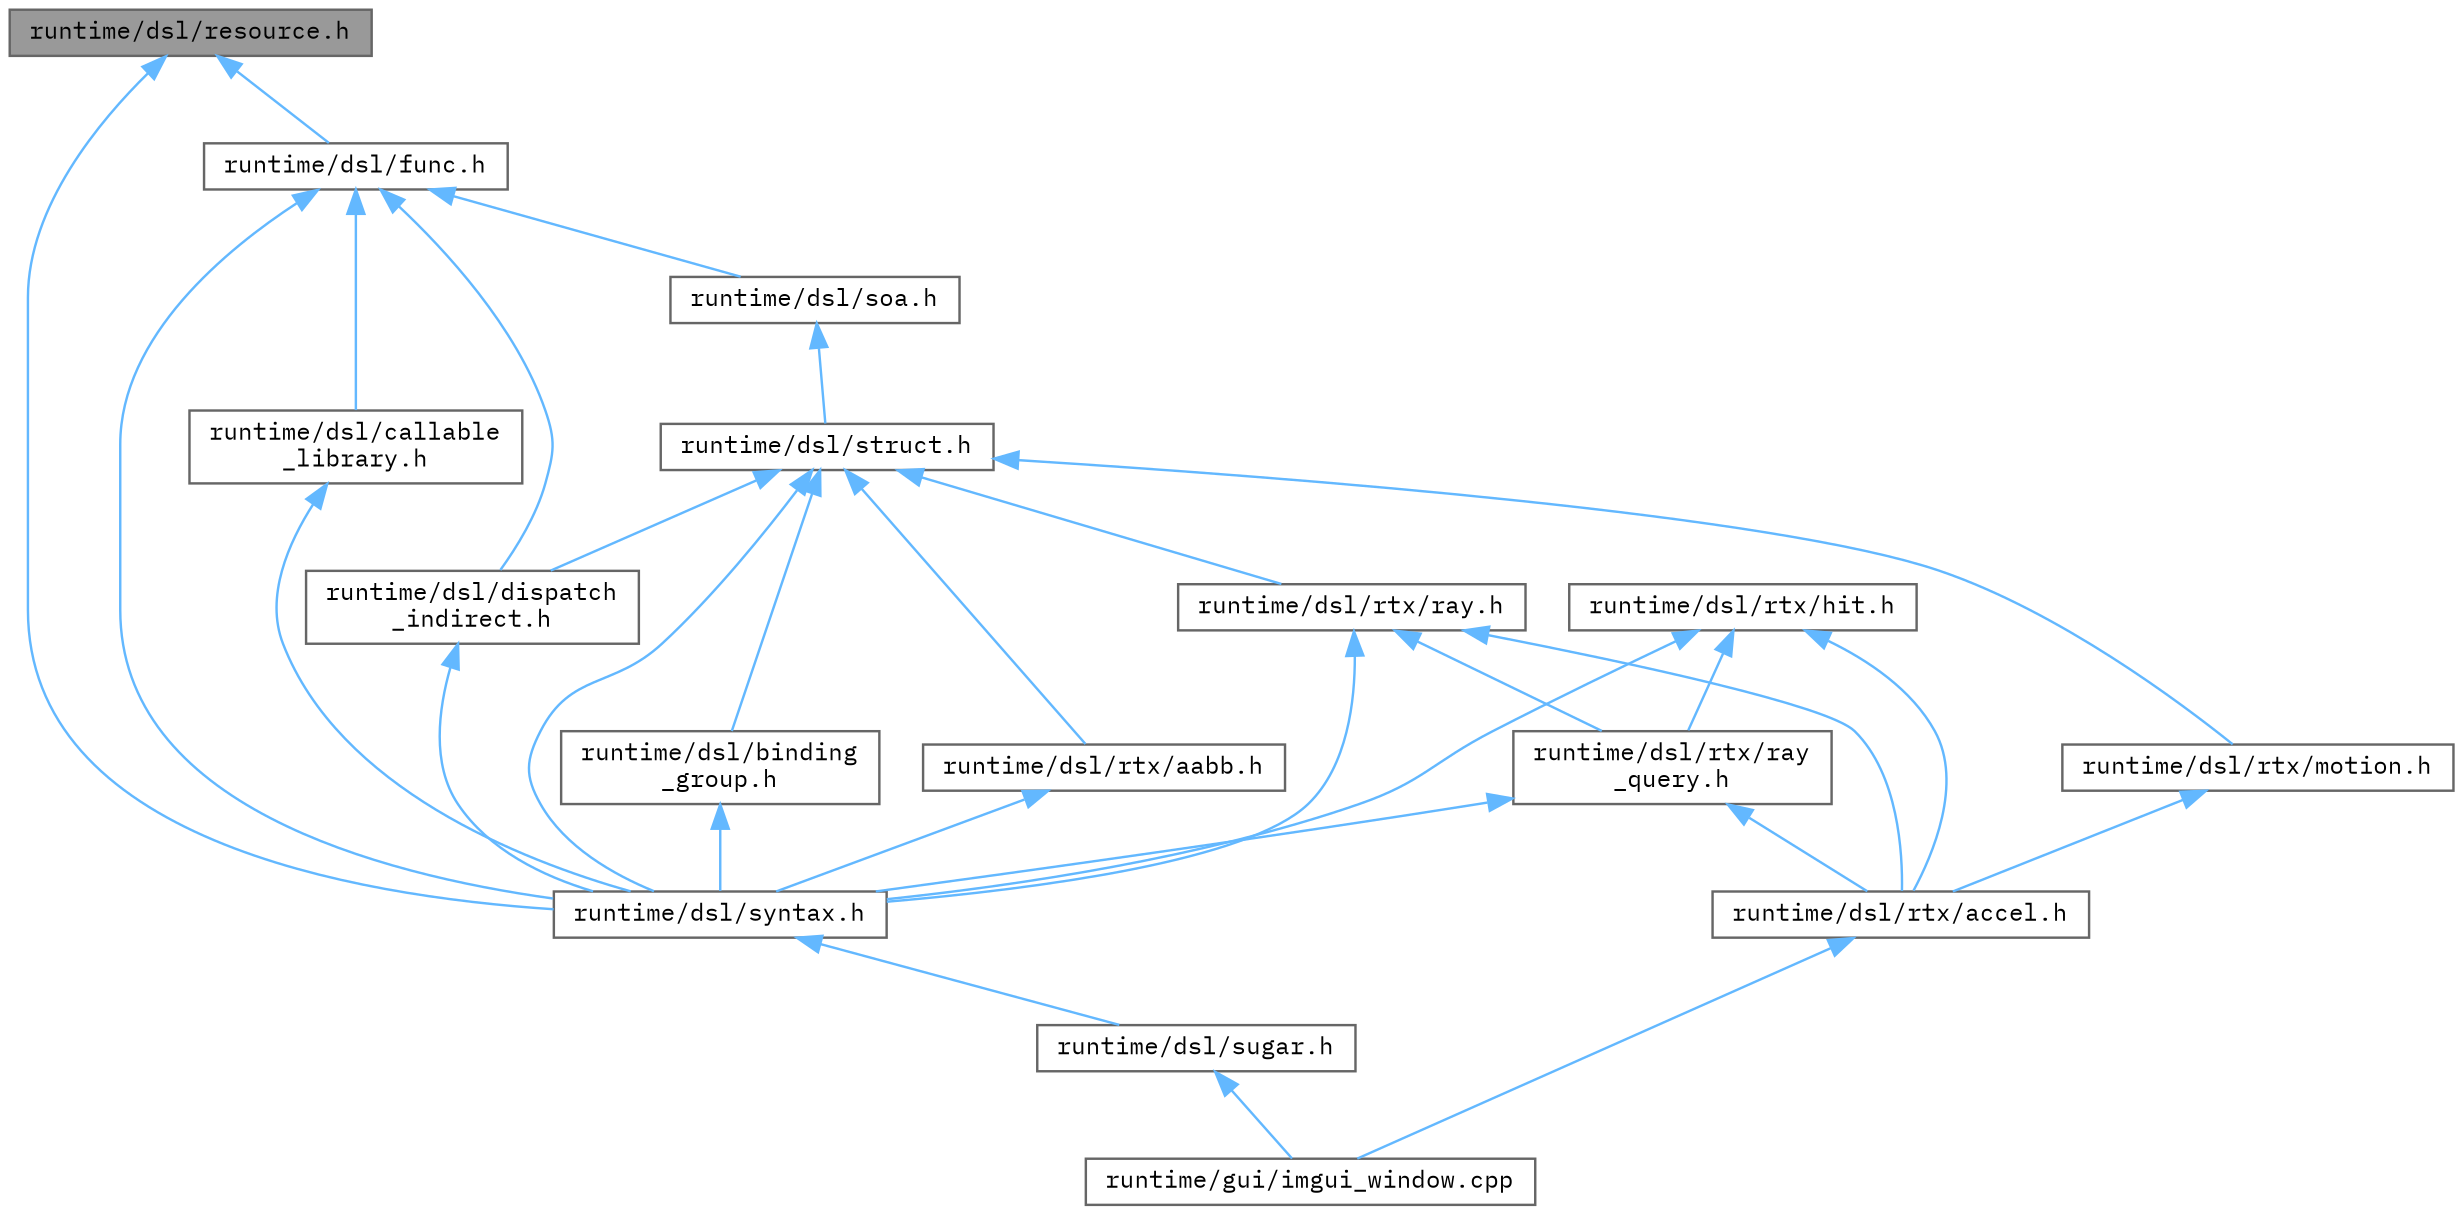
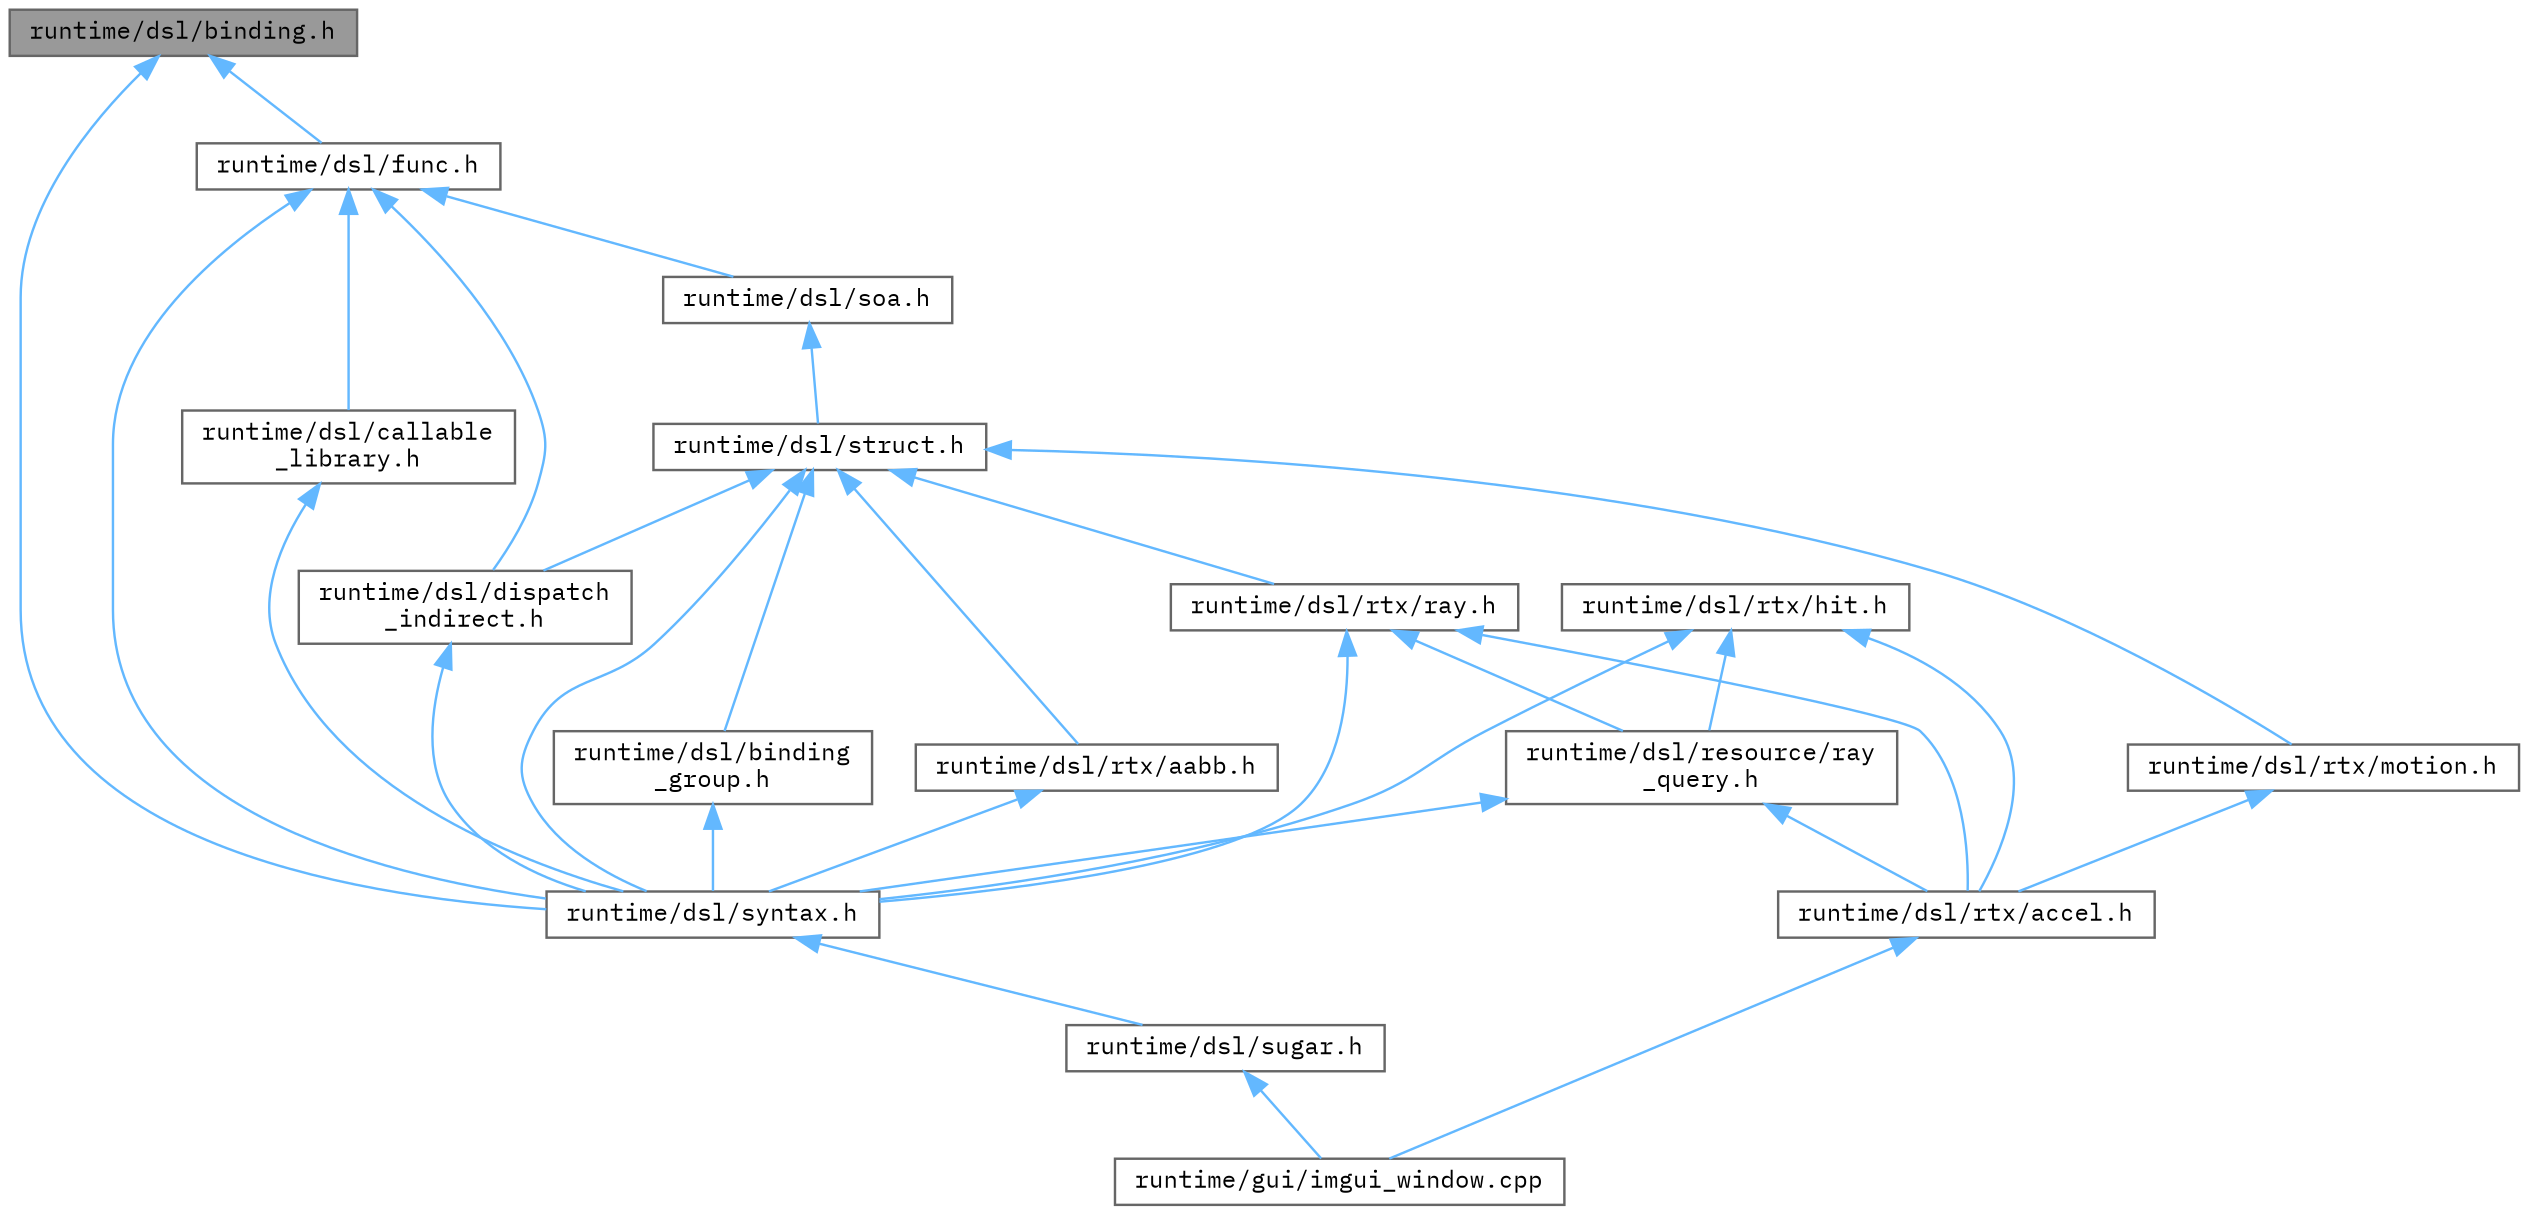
node "runtime/dsl/resource.h": label "runtime/dsl/resource.h" -> "runtime/dsl/binding.h"
node "runtime/dsl/rtx/ray _query.h": label "runtime/dsl/rtx/ray _query.h" -> "runtime/dsl/resource/ray _query.h"
